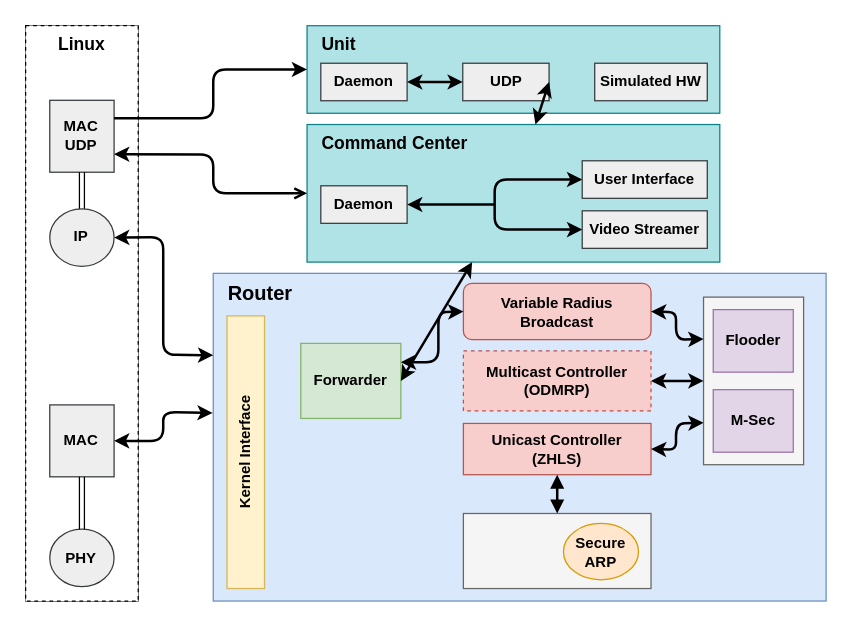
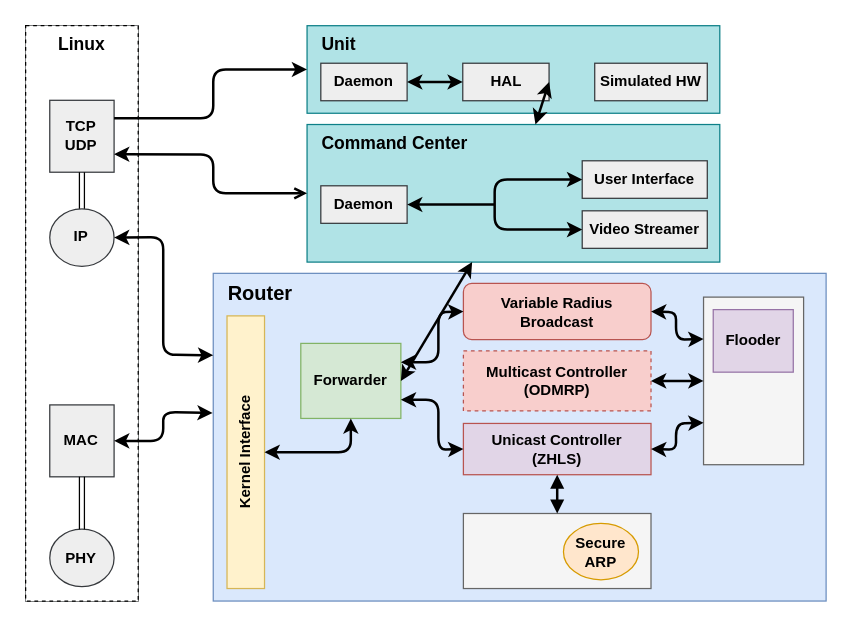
node "UDP": label "UDP" -> "HAL"
node "MAC UDP": label "MAC UDP" -> "TCP UDP"
edge "Forwarder" -- "Unicast Controller (ZHLS)": added
node "M-Sec": removed
node "Unicast Controller (ZHLS)": fillcolor #f8cecc -> #e1d5e7
edge "Forwarder" -- "Kernel Interface": added
